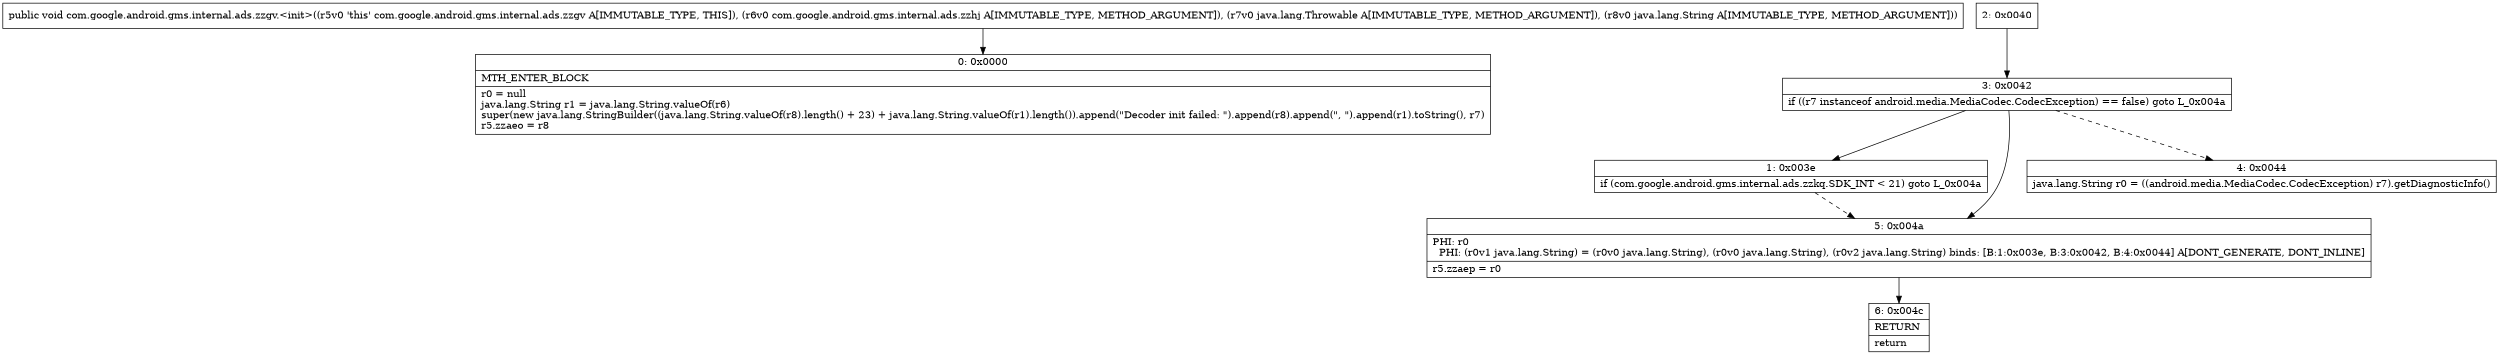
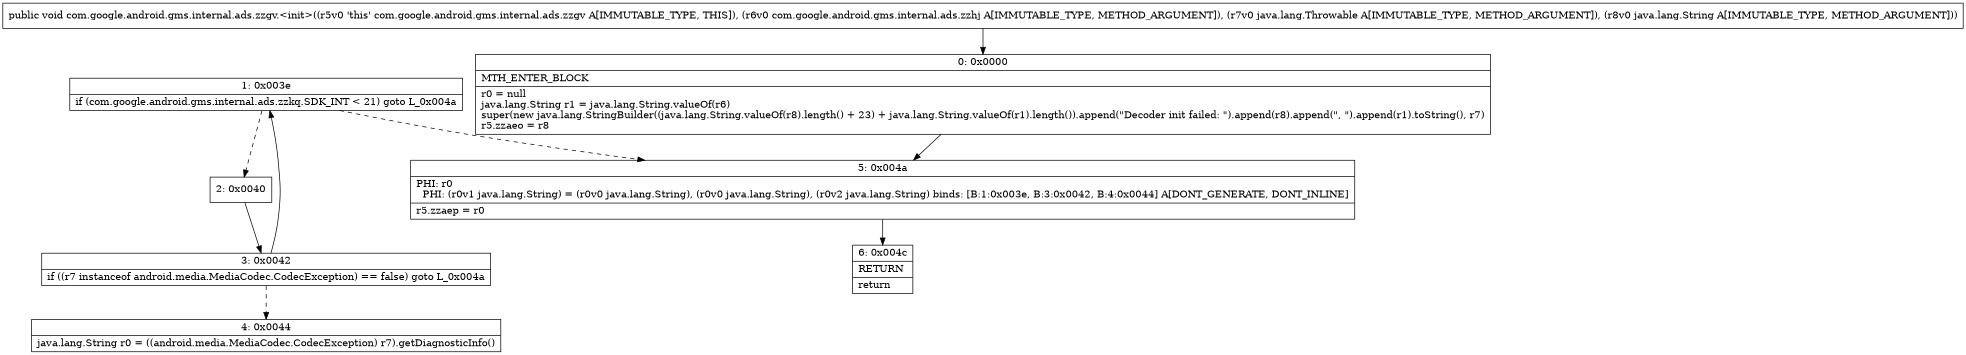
edge "1: 0x003e" -> "2: 0x0040": added
edge "3: 0x0042" -> "5: 0x004a": now "0: 0x0000" -> "5: 0x004a"
